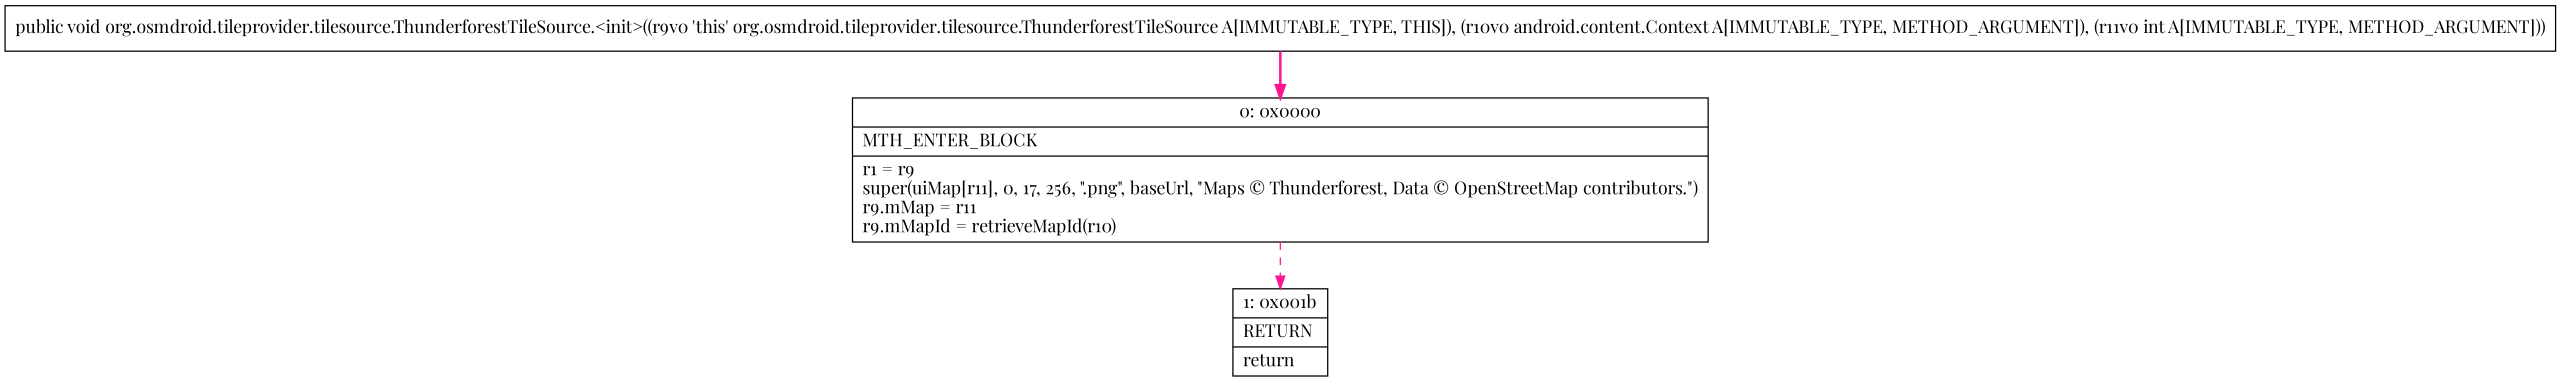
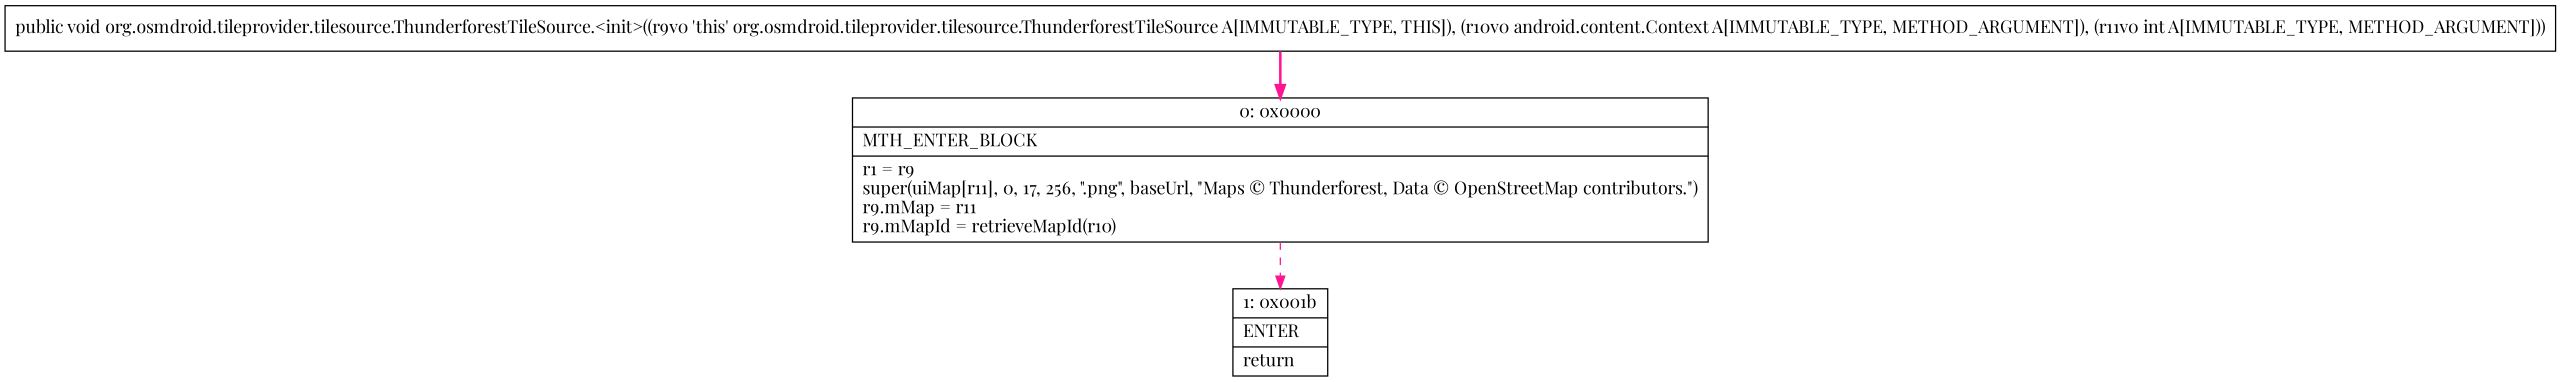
node "1: 0x001b": text "RETURN" -> "ENTER"
